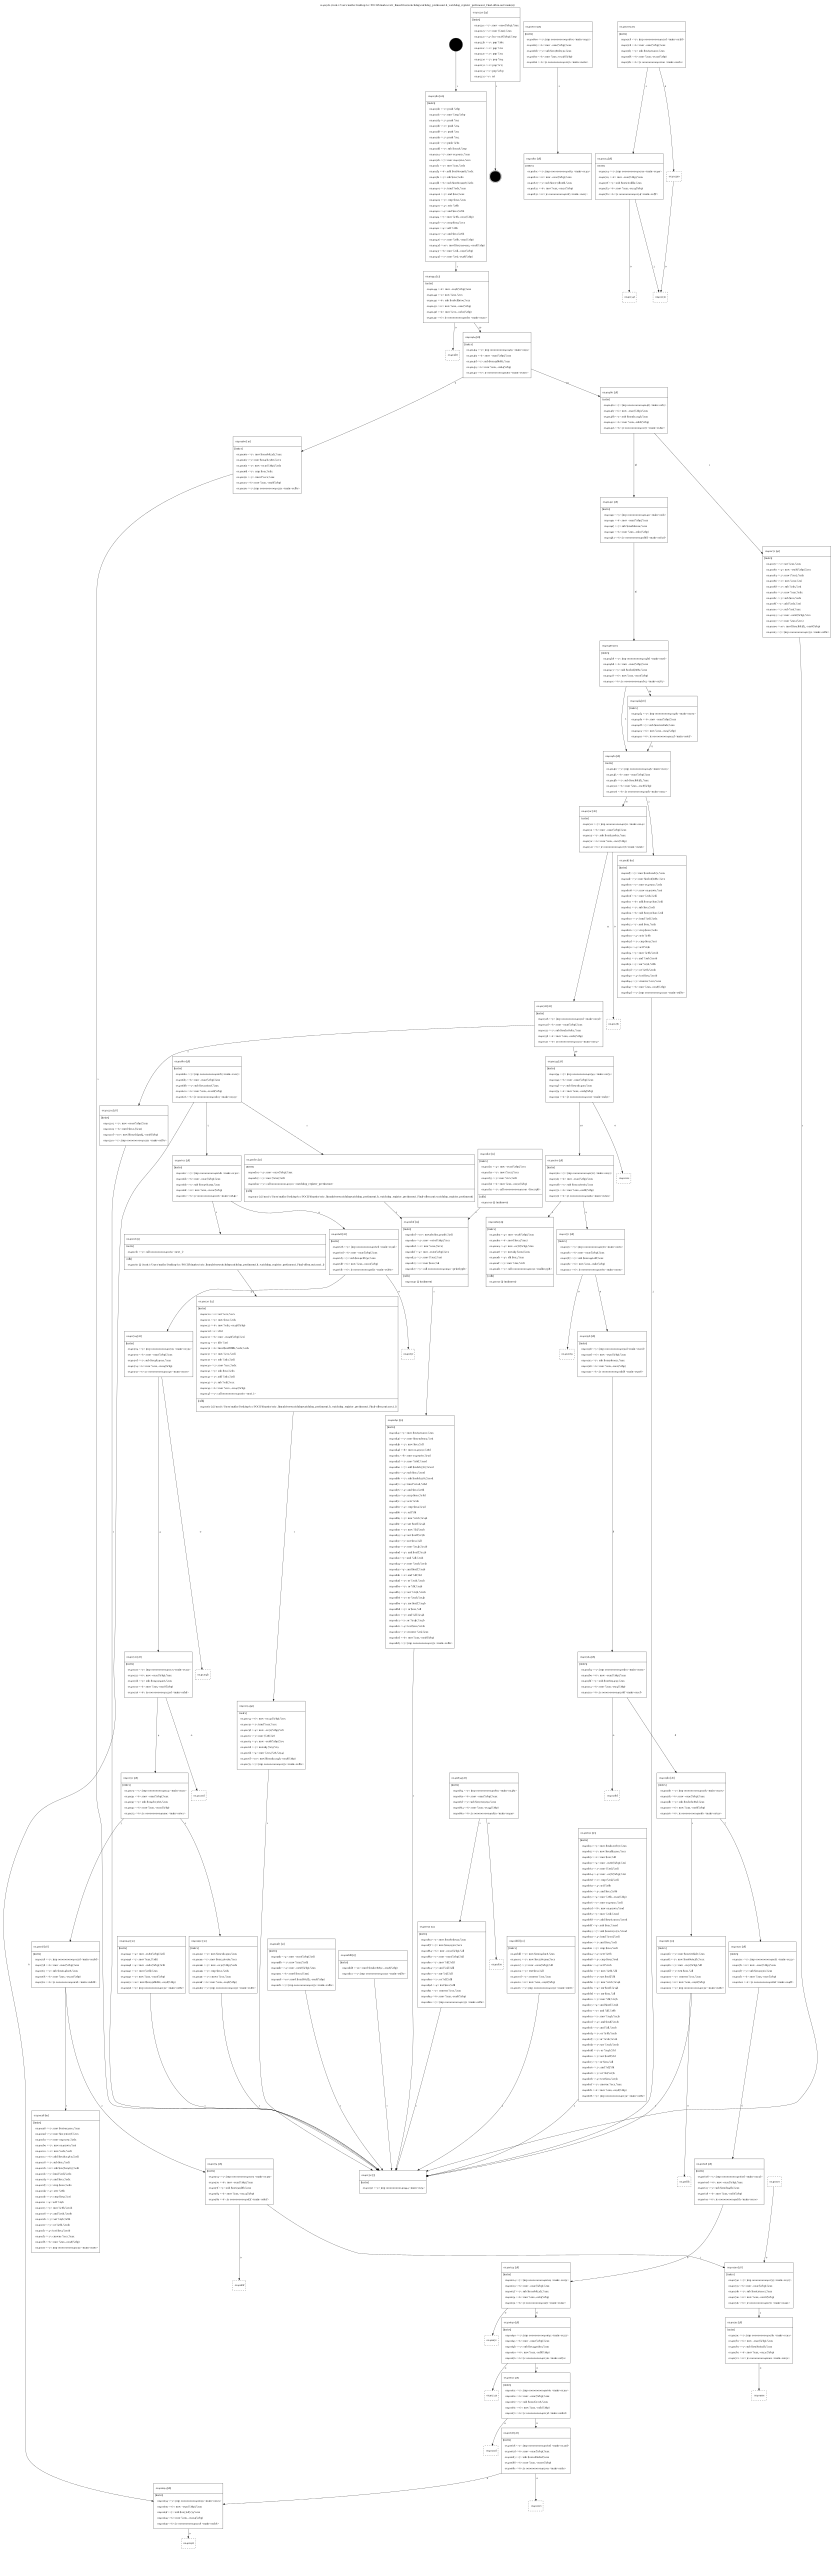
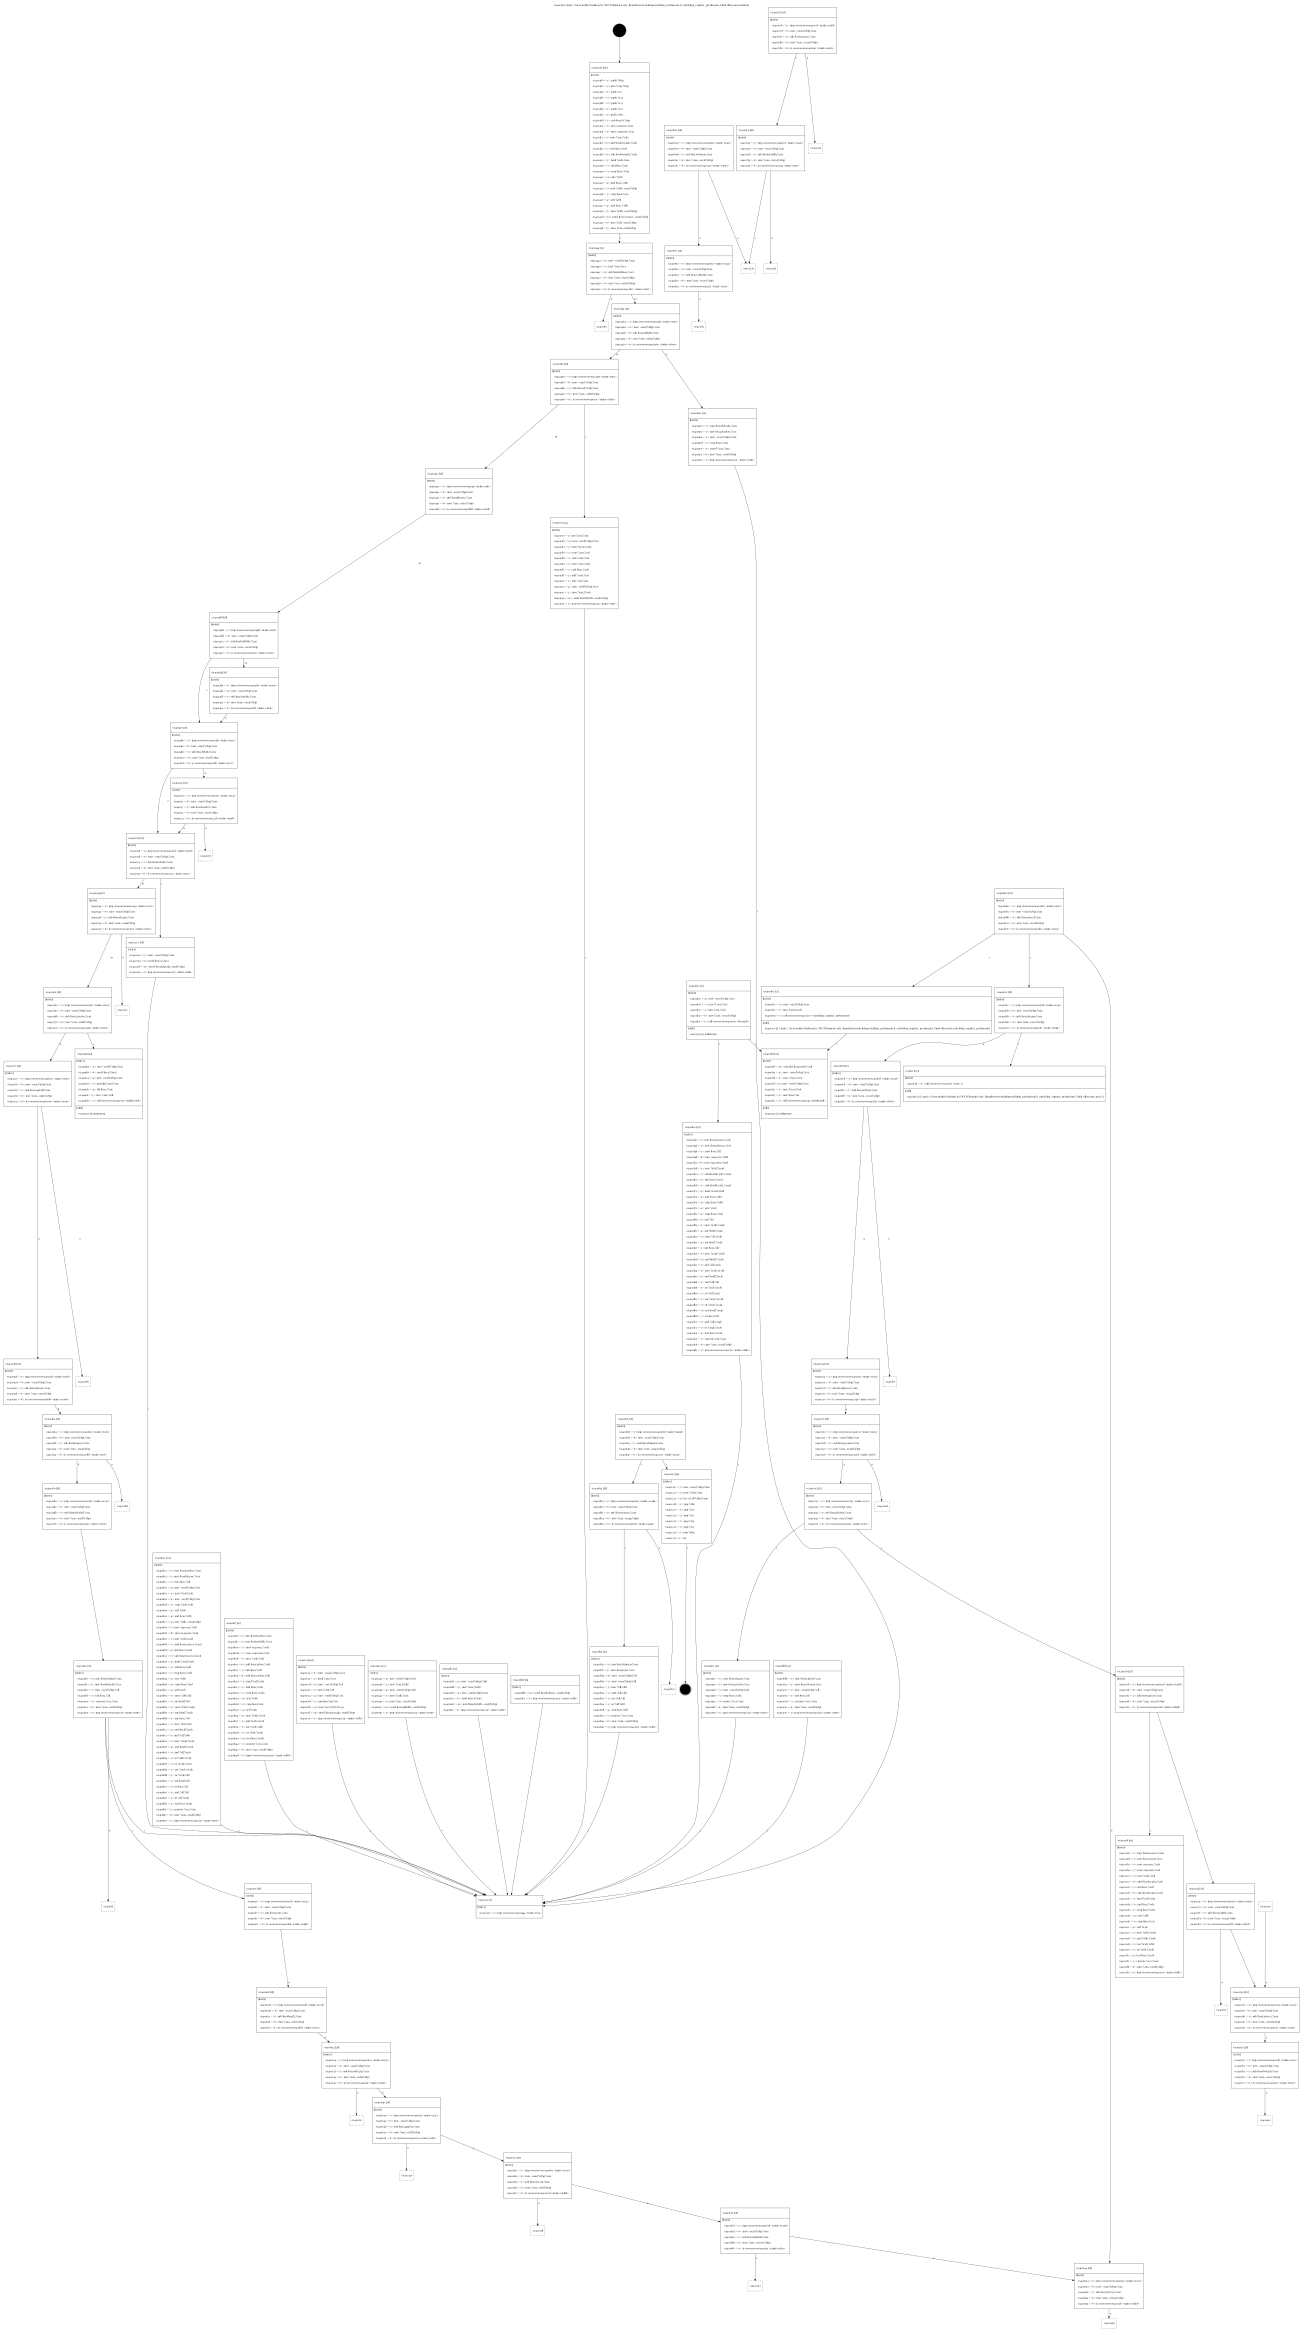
edge "0x4022a0" -> "0x402236": now "0x401800 [28]" -> "0x402236"
node "0x4021f3": added
edge "0x4014f0 [28]" -> "0x401af7 [91]": now "0x4014f0 [28]" -> "0x401528 [28]"
edge "0x401d0f [29]" -> "0x401d41 [151]": now "0x401d2c [21]" -> "0x401d41 [151]"
node "0x401c20 [52]": removed
node "0x401838 [28]": added
node "0x40204b": removed
edge "0x4015d0 [28]" -> "0x4015ec [28]": now "0x4019f0 [30]" -> "0x4015ec [28]"
